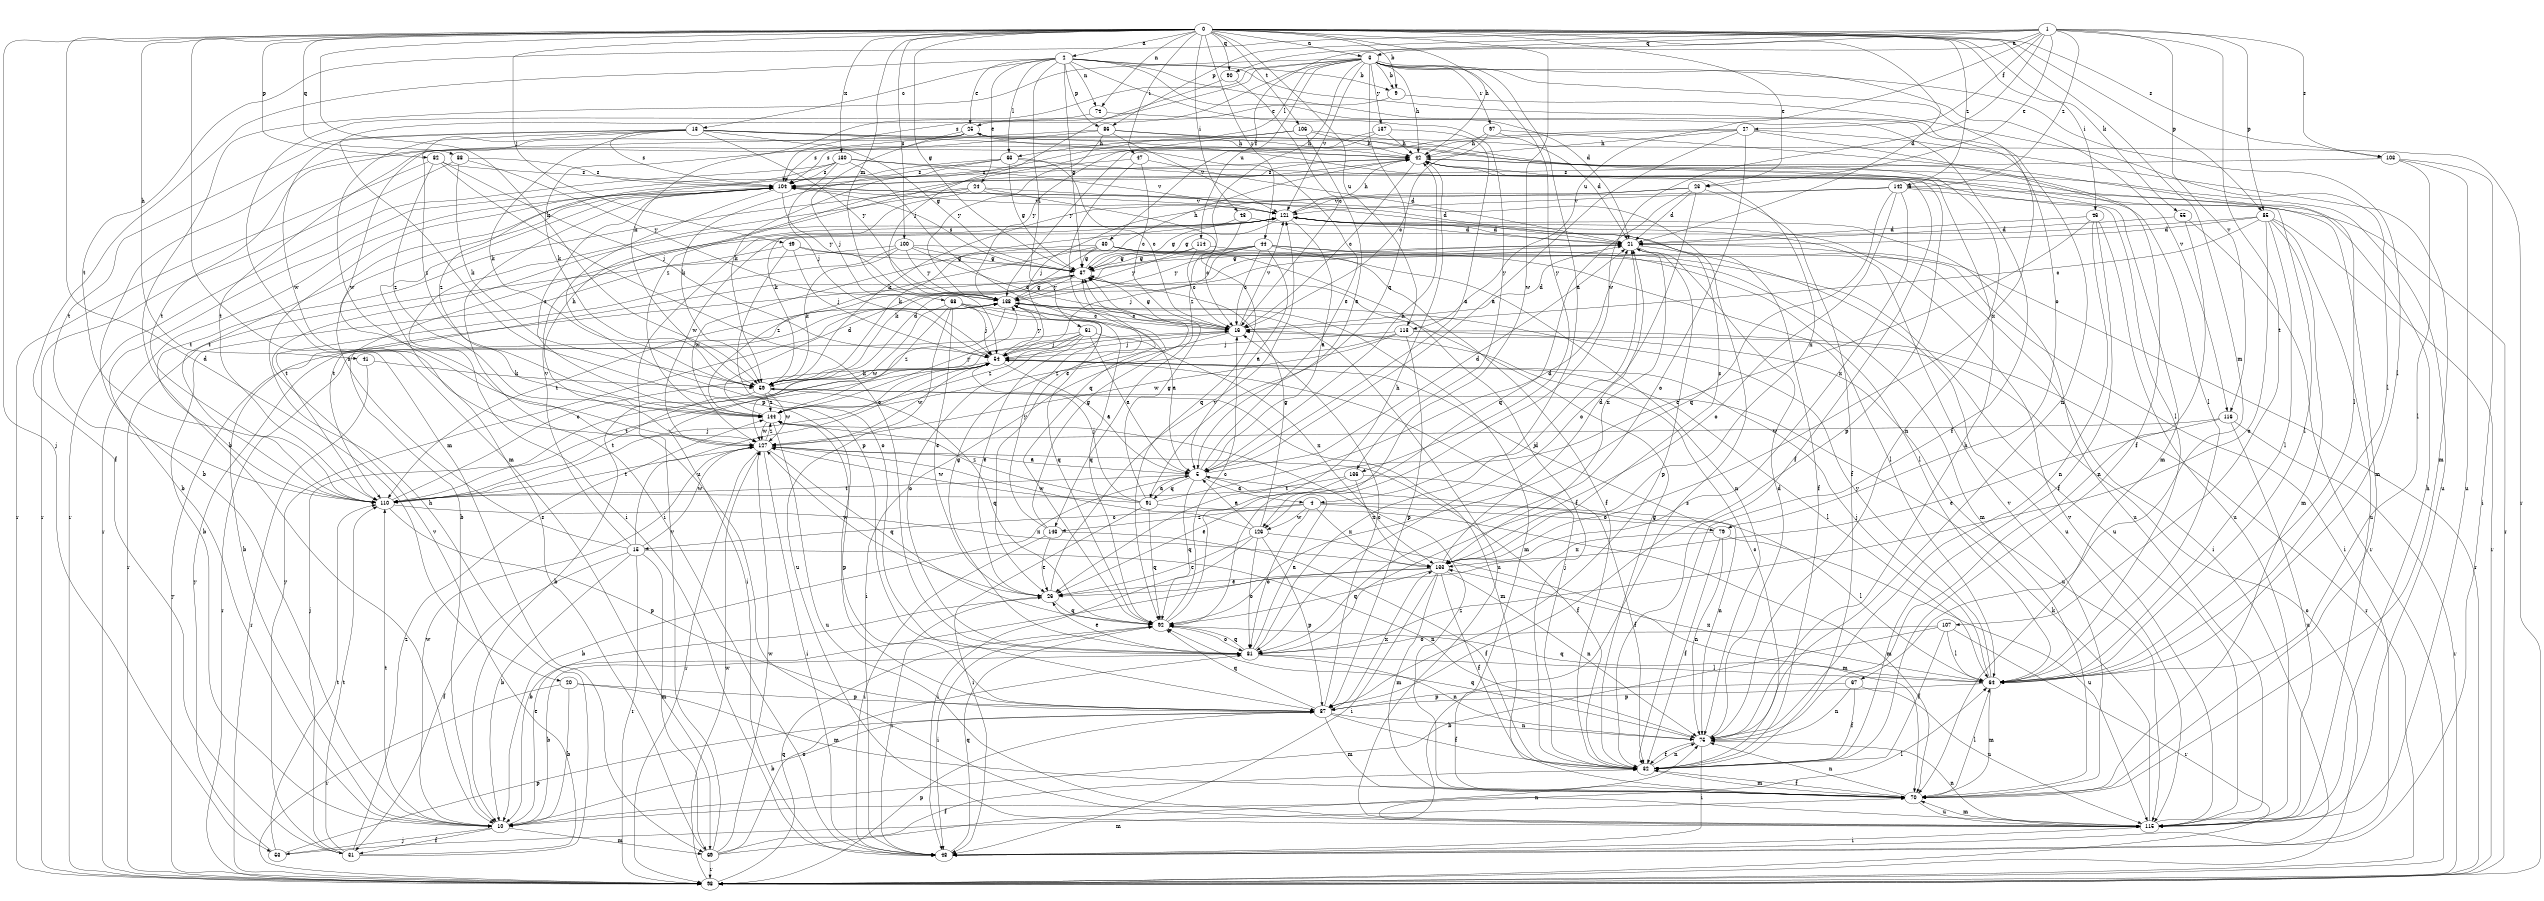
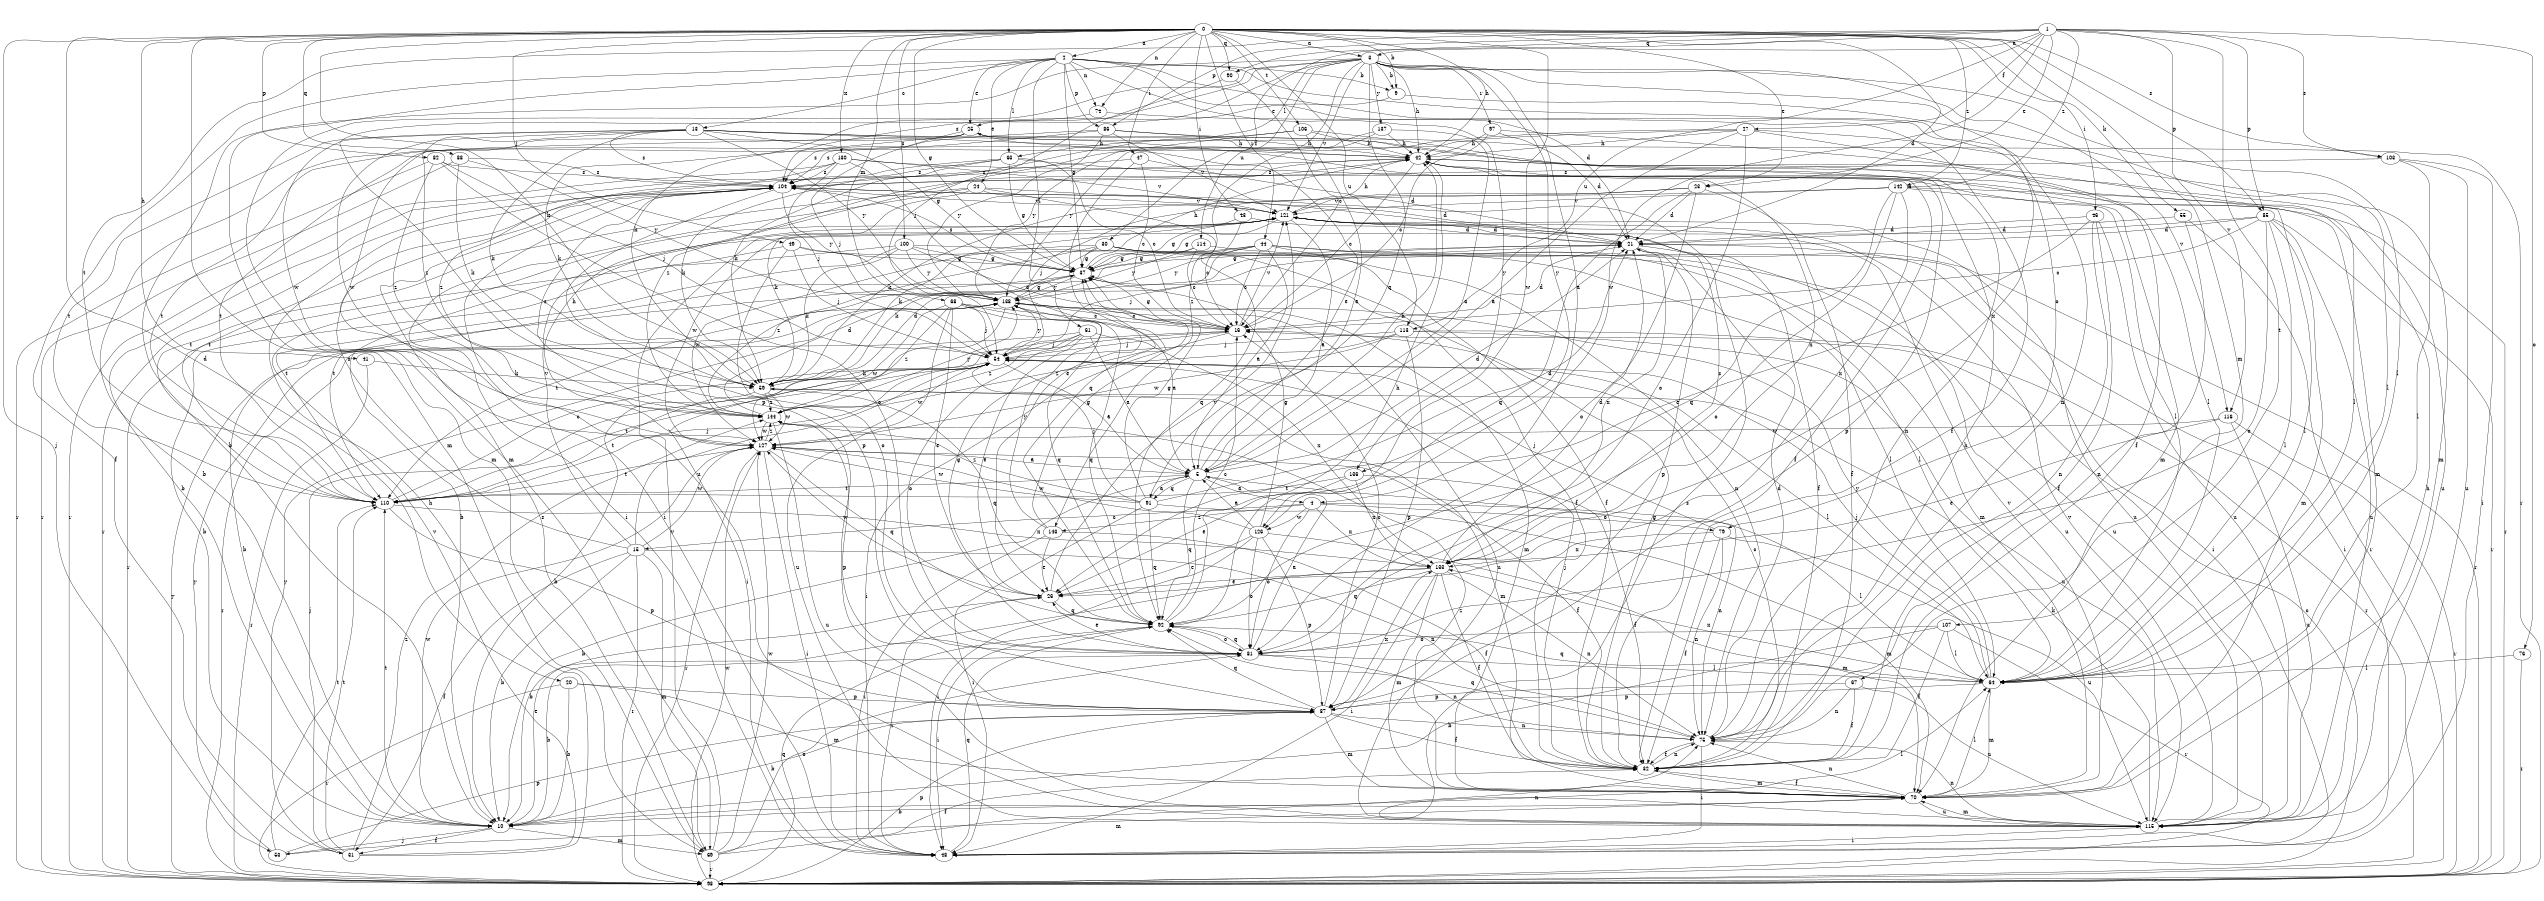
edge "2" -> "69": added, label "m"
edge "81" -> "21": removed, label "d"
node "76": added
edge "70" -> "10": added, label "b"
